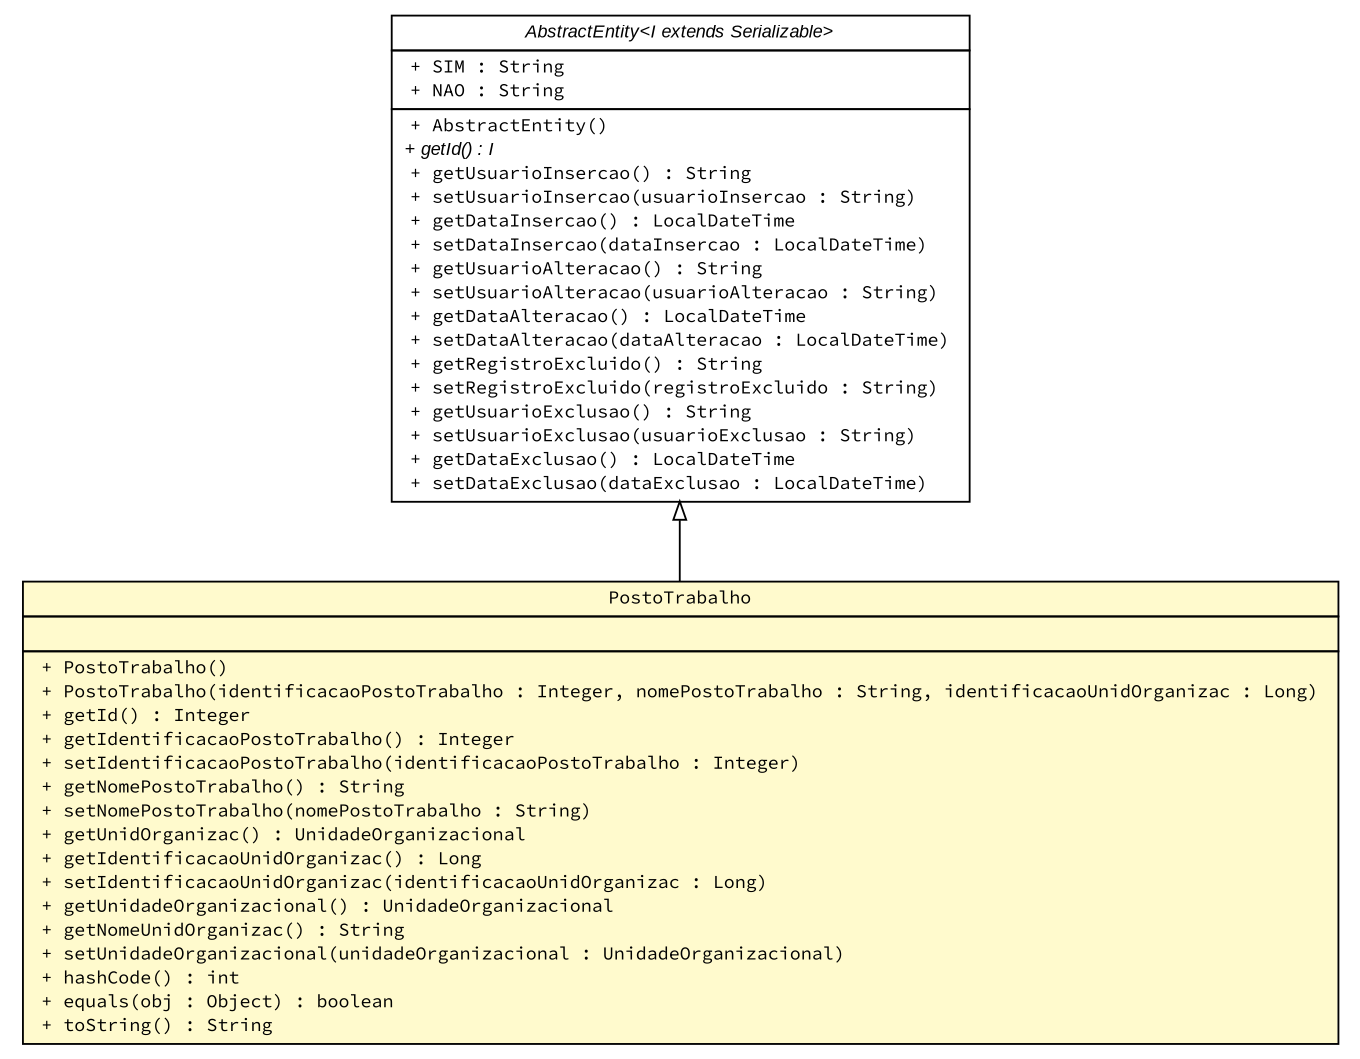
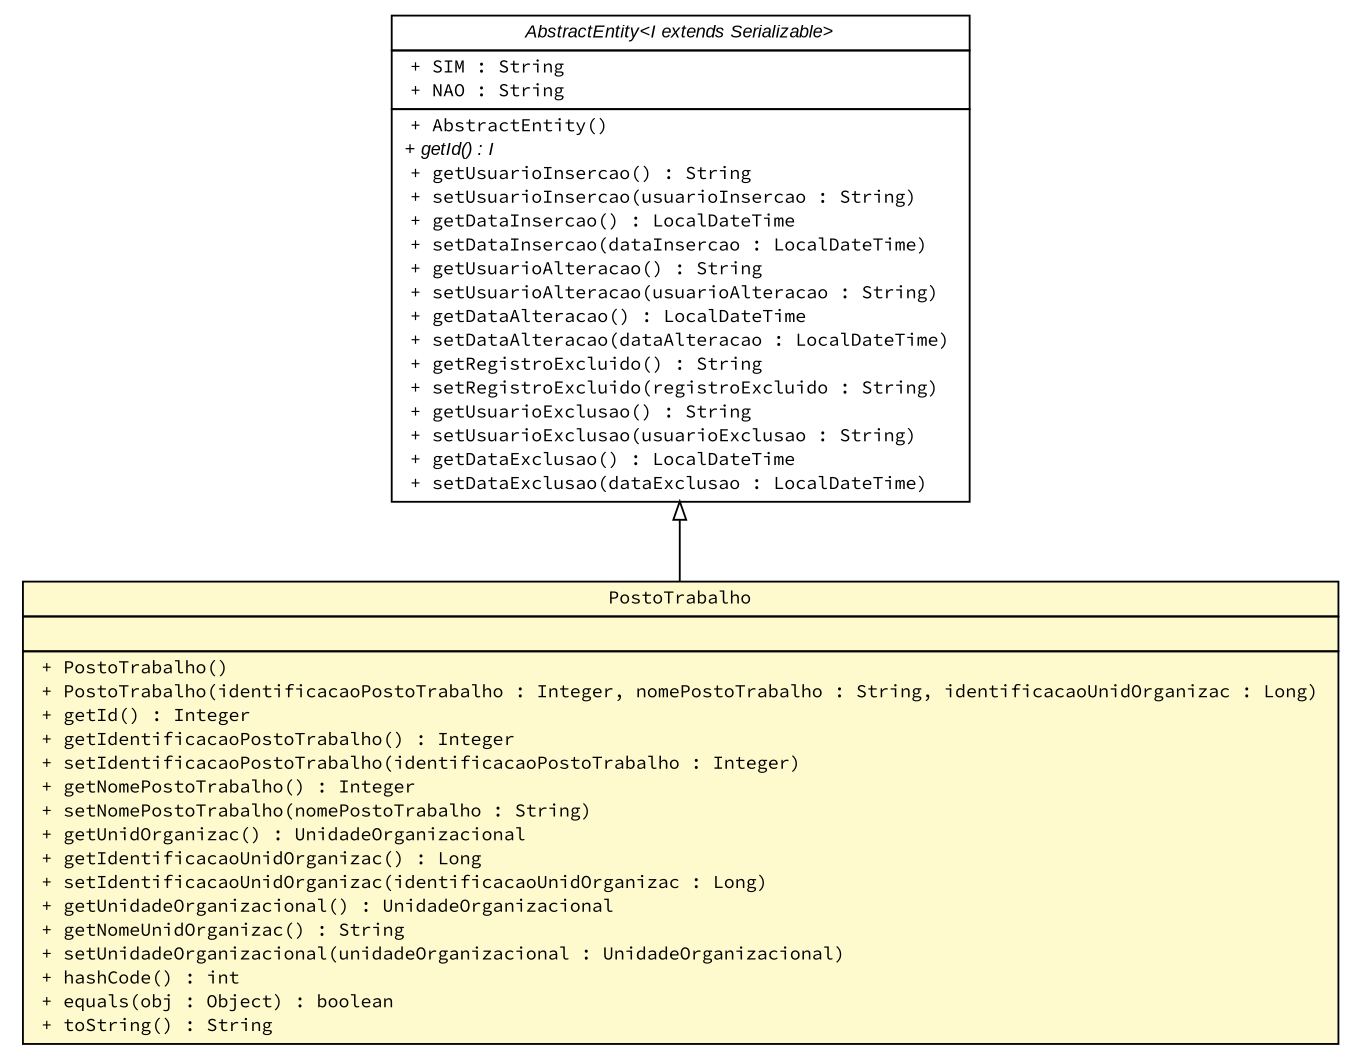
node "PostoTrabalho": text "+ getNomePostoTrabalho() : String" -> "+ getNomePostoTrabalho() : Integer"
